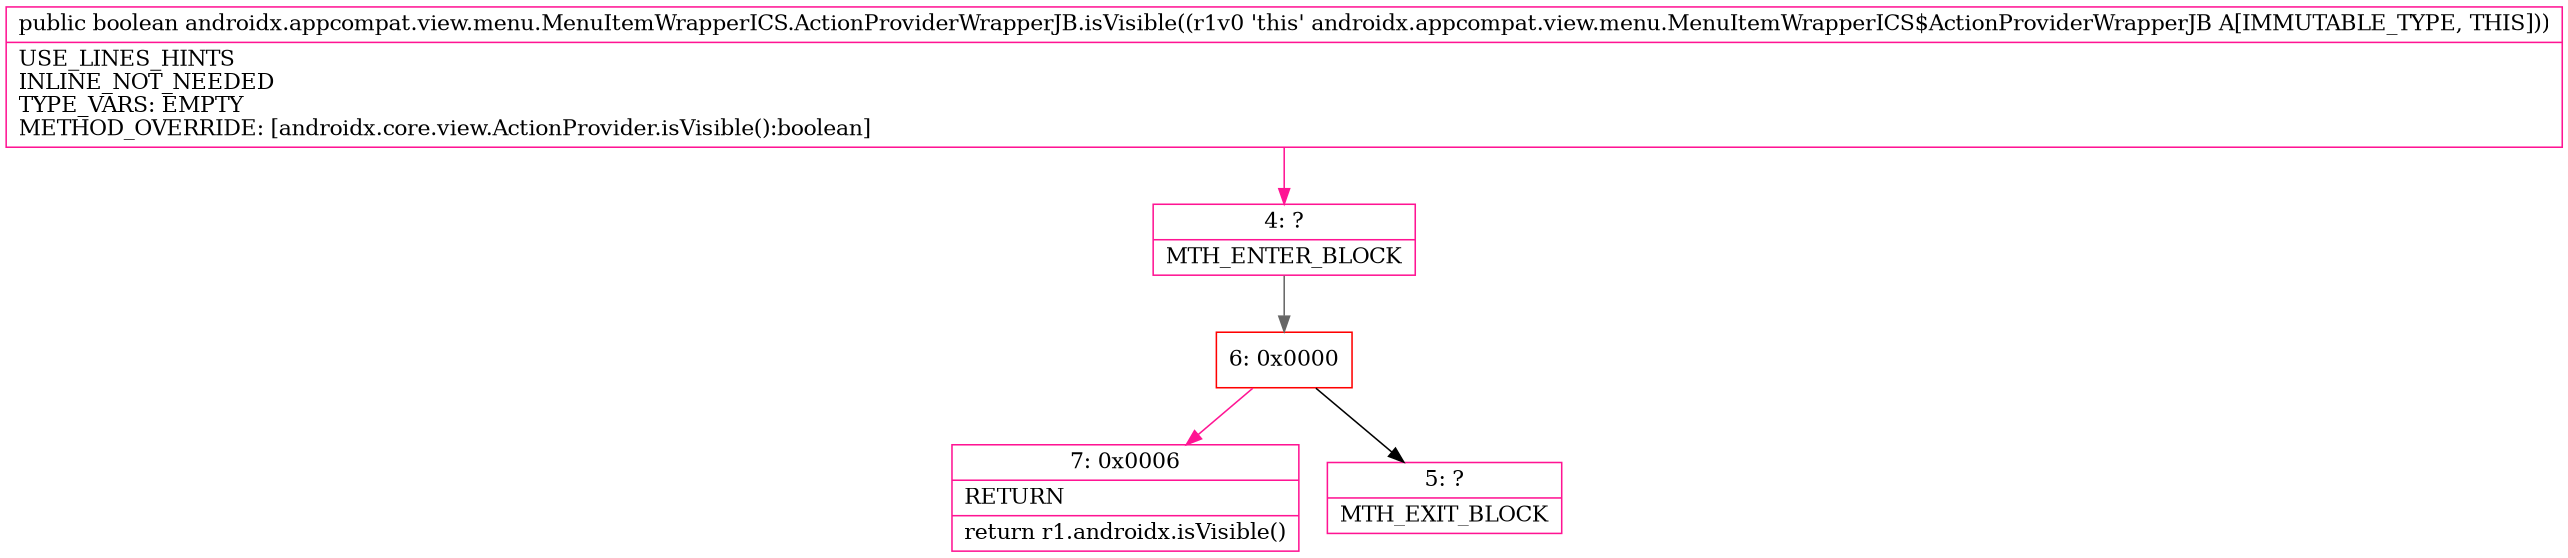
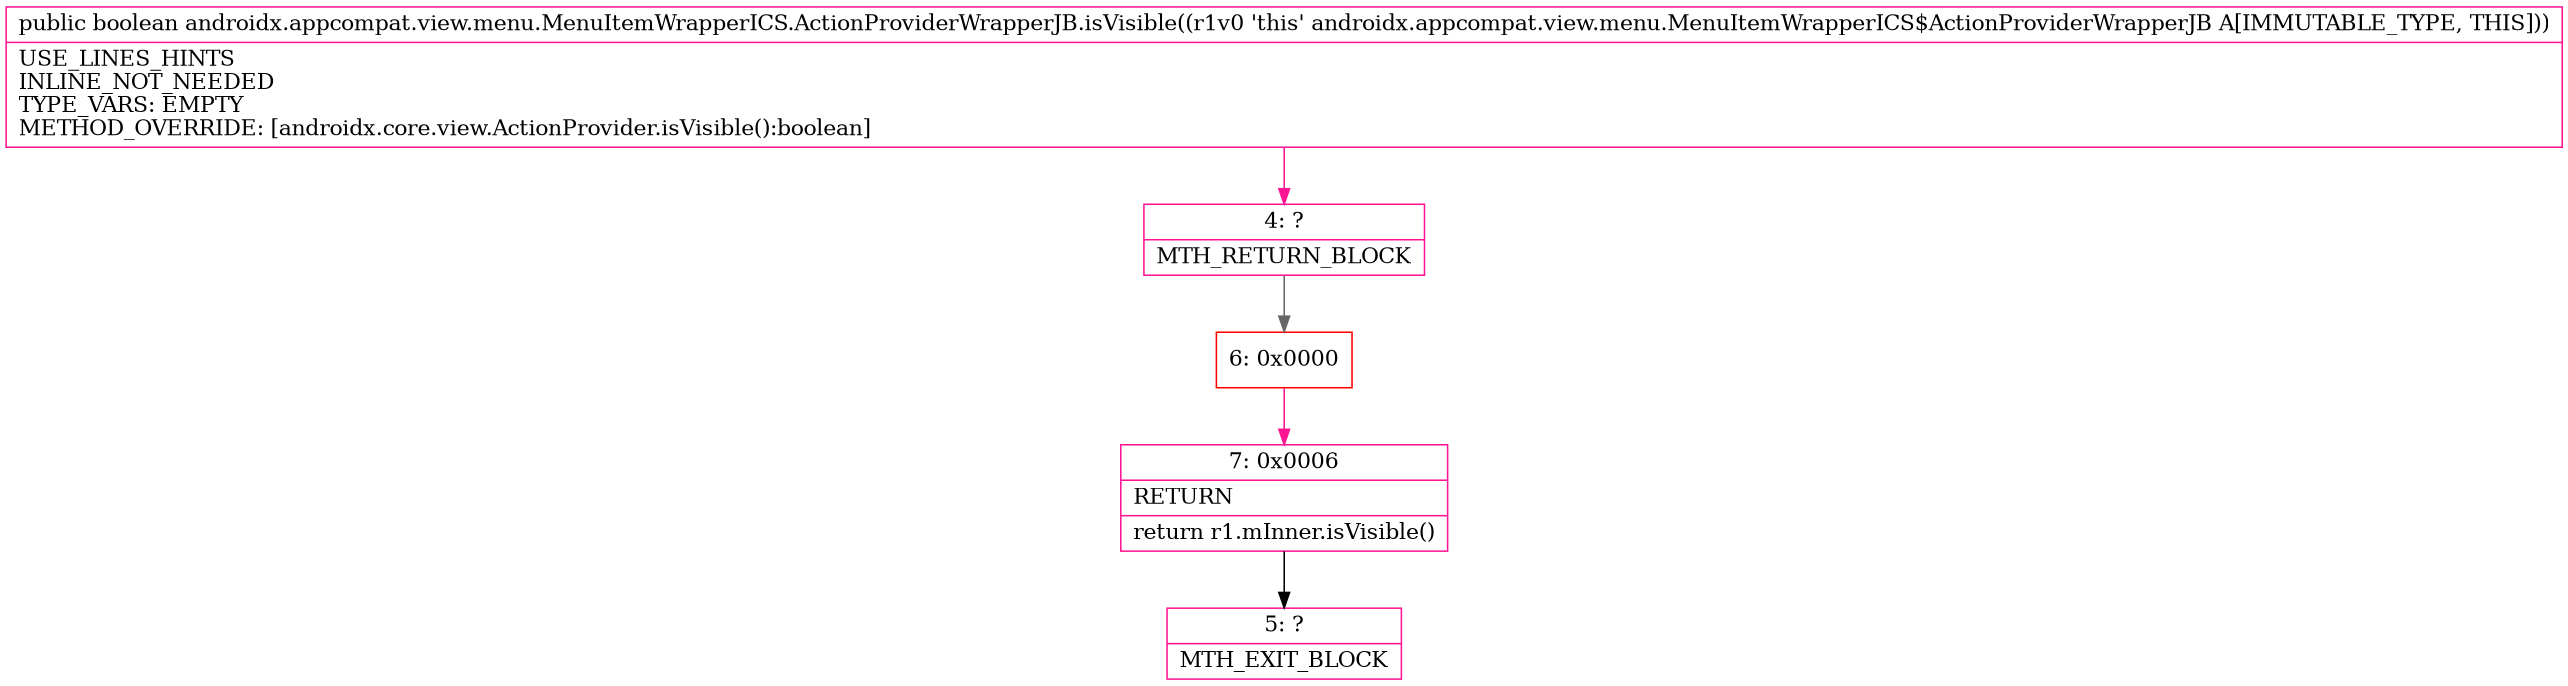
node "4: ?": text "MTH_ENTER_BLOCK" -> "MTH_RETURN_BLOCK"
edge "6: 0x0000" -> "5: ?": now "7: 0x0006" -> "5: ?"
node "7: 0x0006": text "return r1.androidx.isVisible()" -> "return r1.mInner.isVisible()"
